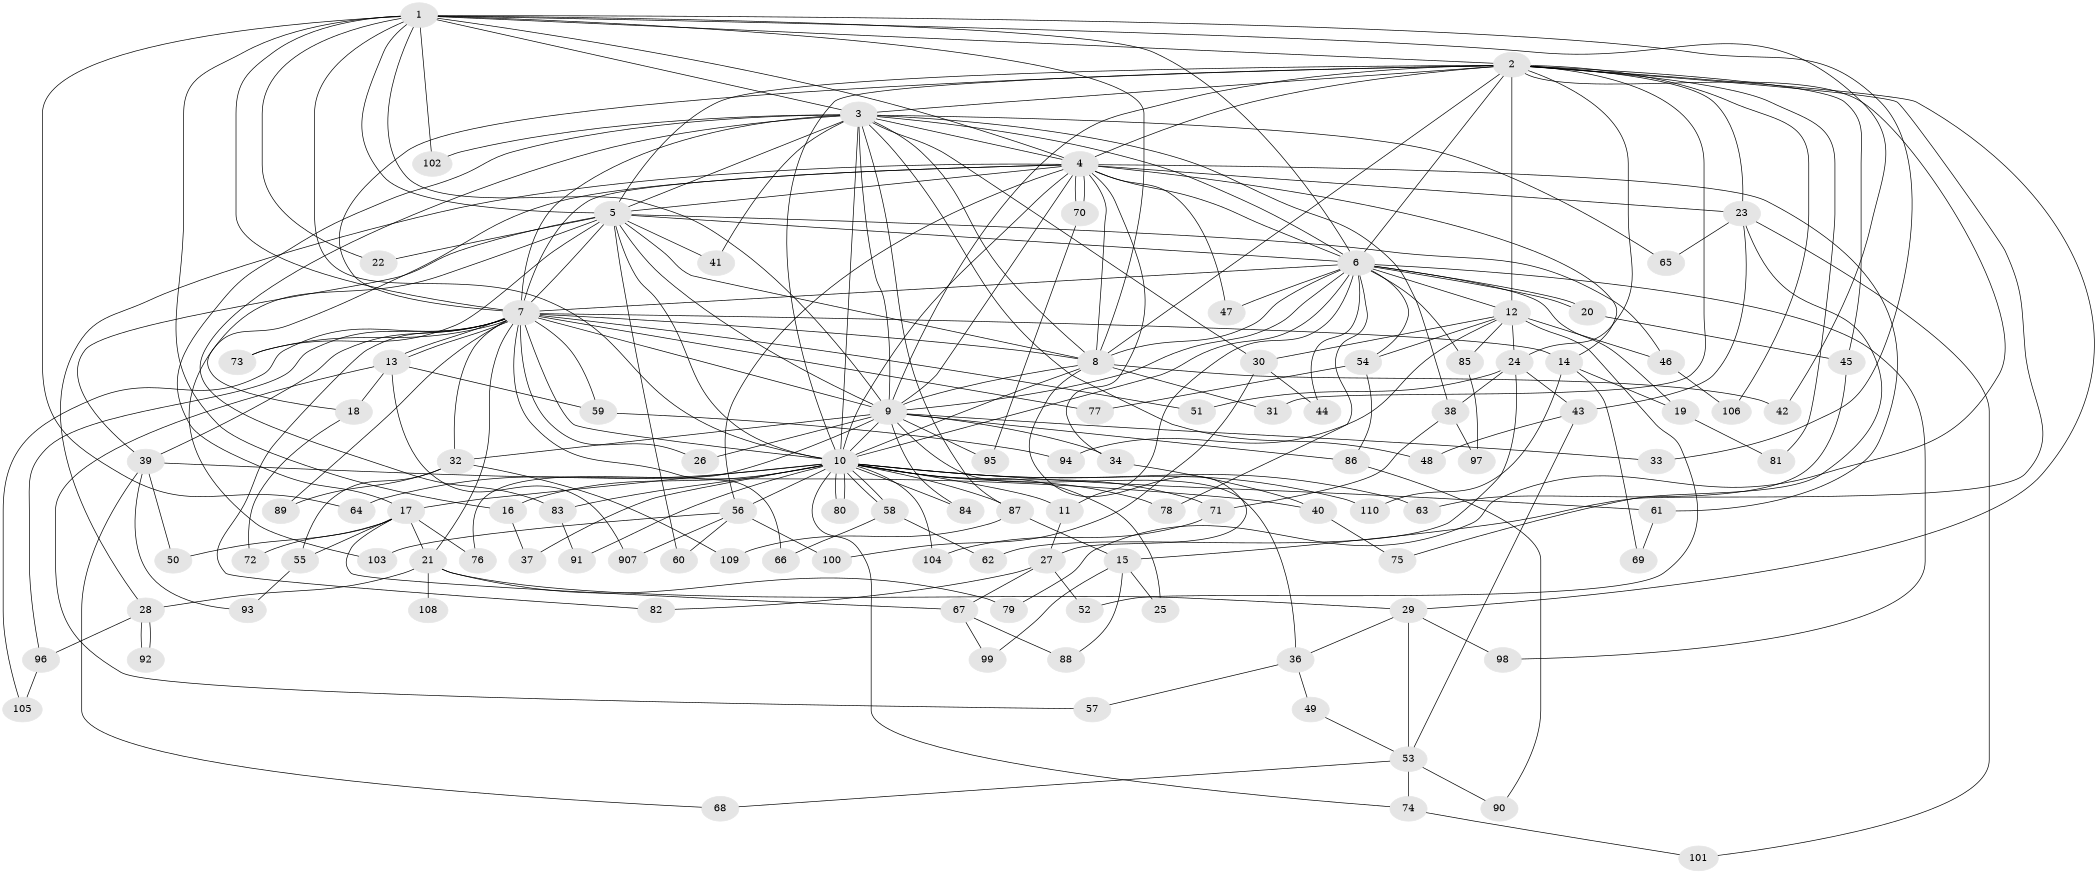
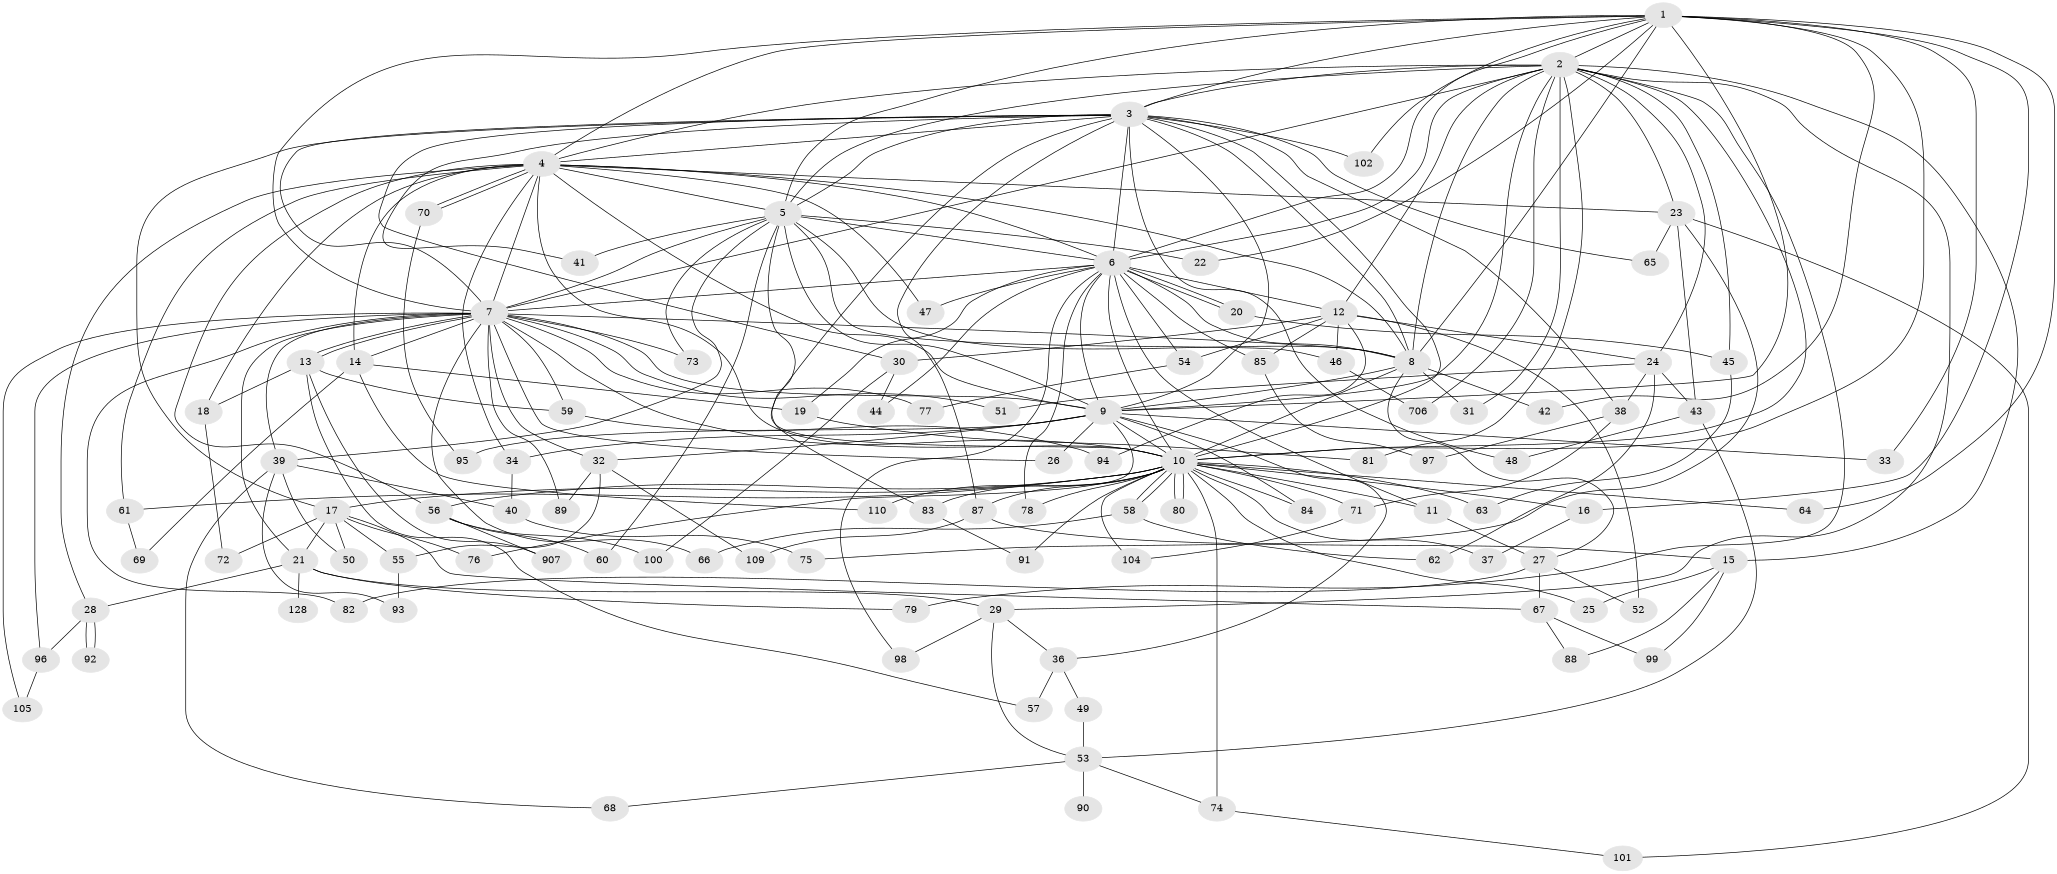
node "106": label "106" -> "706"
node "86": removed
node "103": removed
node "108": label "108" -> "128"
